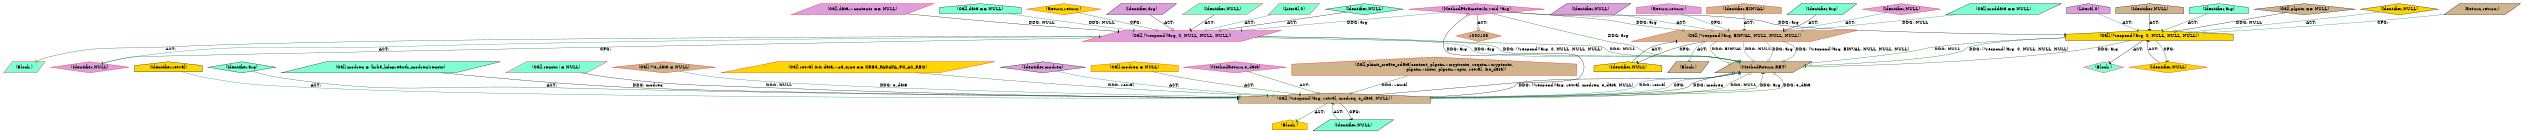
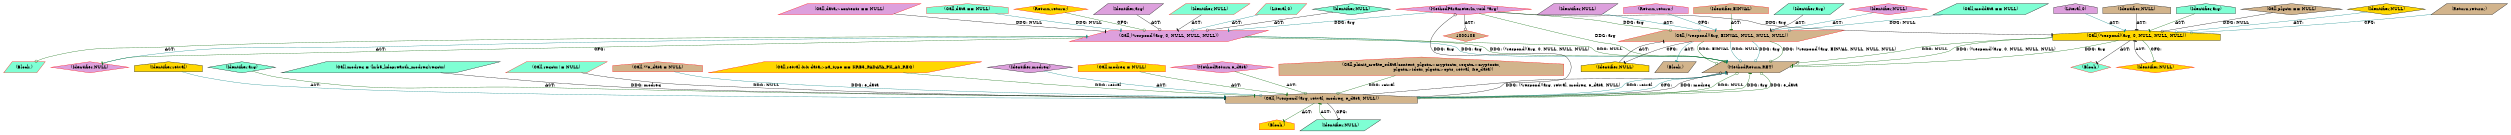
node "(Call,data == NULL)": color black -> red
node "(Call,**e_data = NULL)": shape diamond -> house
